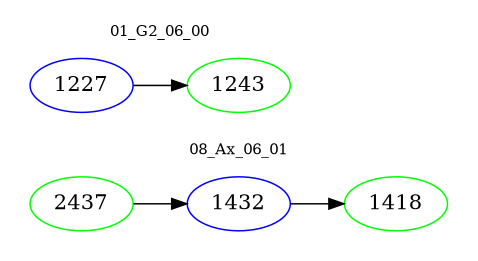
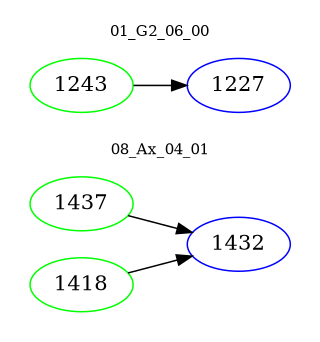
edge "1227" -> "1243": reversed
cluster "08_Ax_06_01": label "08_Ax_06_01" -> "08_Ax_04_01"
node "2437": label "2437" -> "1437"
edge "1432" -> "1418": reversed
